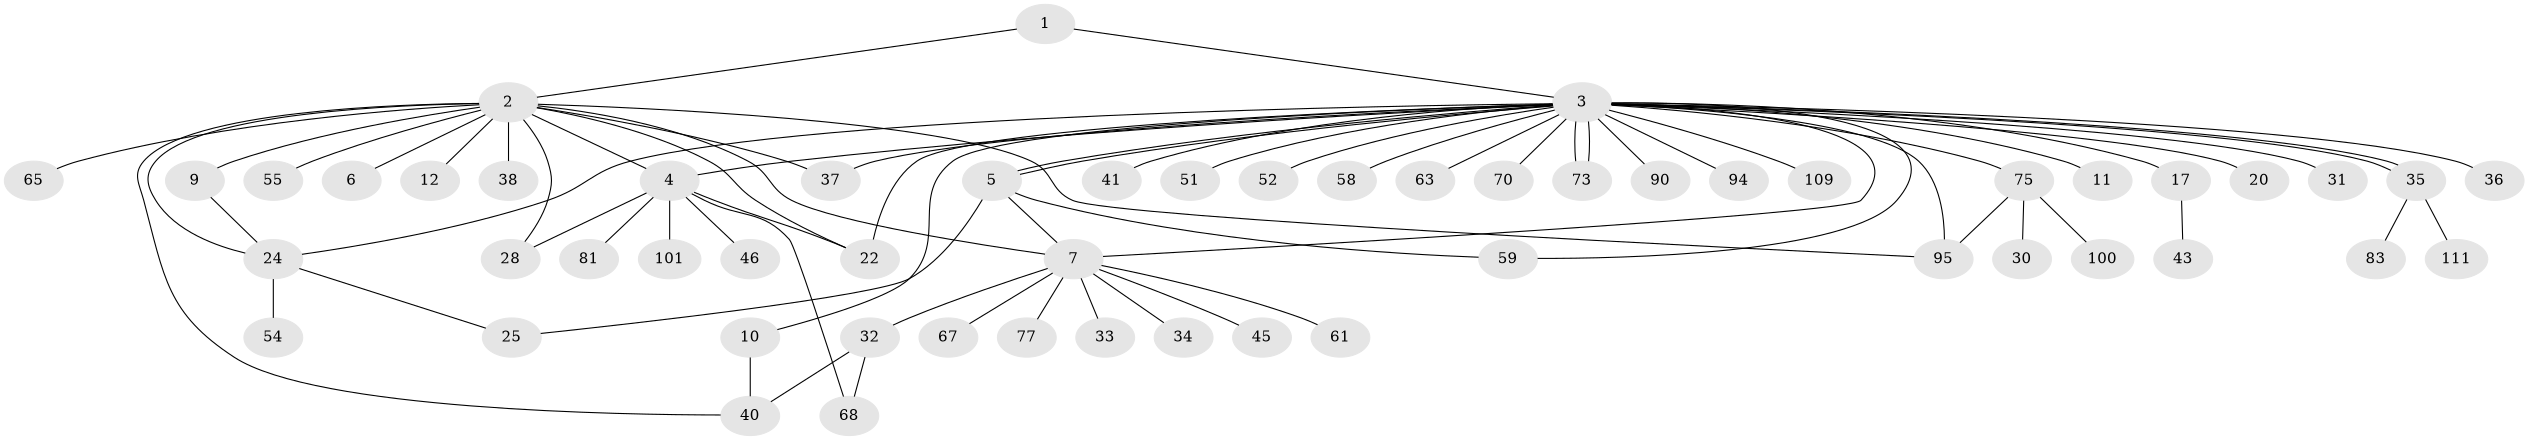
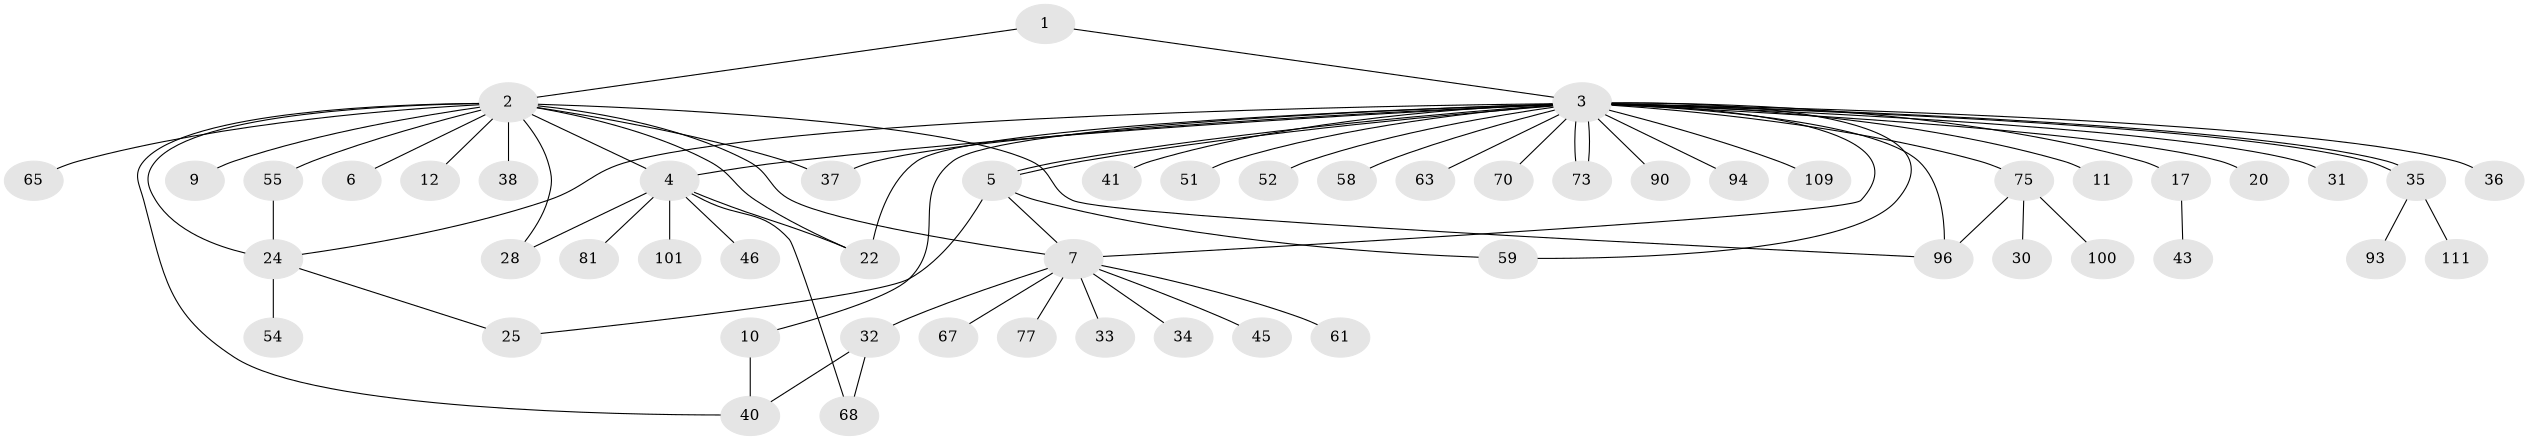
edge "9" -- "24": now "55" -- "24"
node "95": label "95" -> "96"
node "83": label "83" -> "93"
